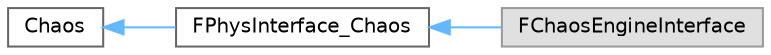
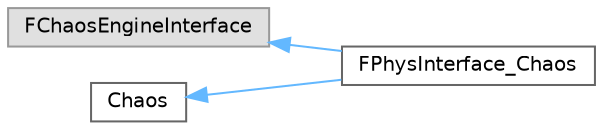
edge "FChaosEngineInterface" -> "FPhysInterface_Chaos": reversed
